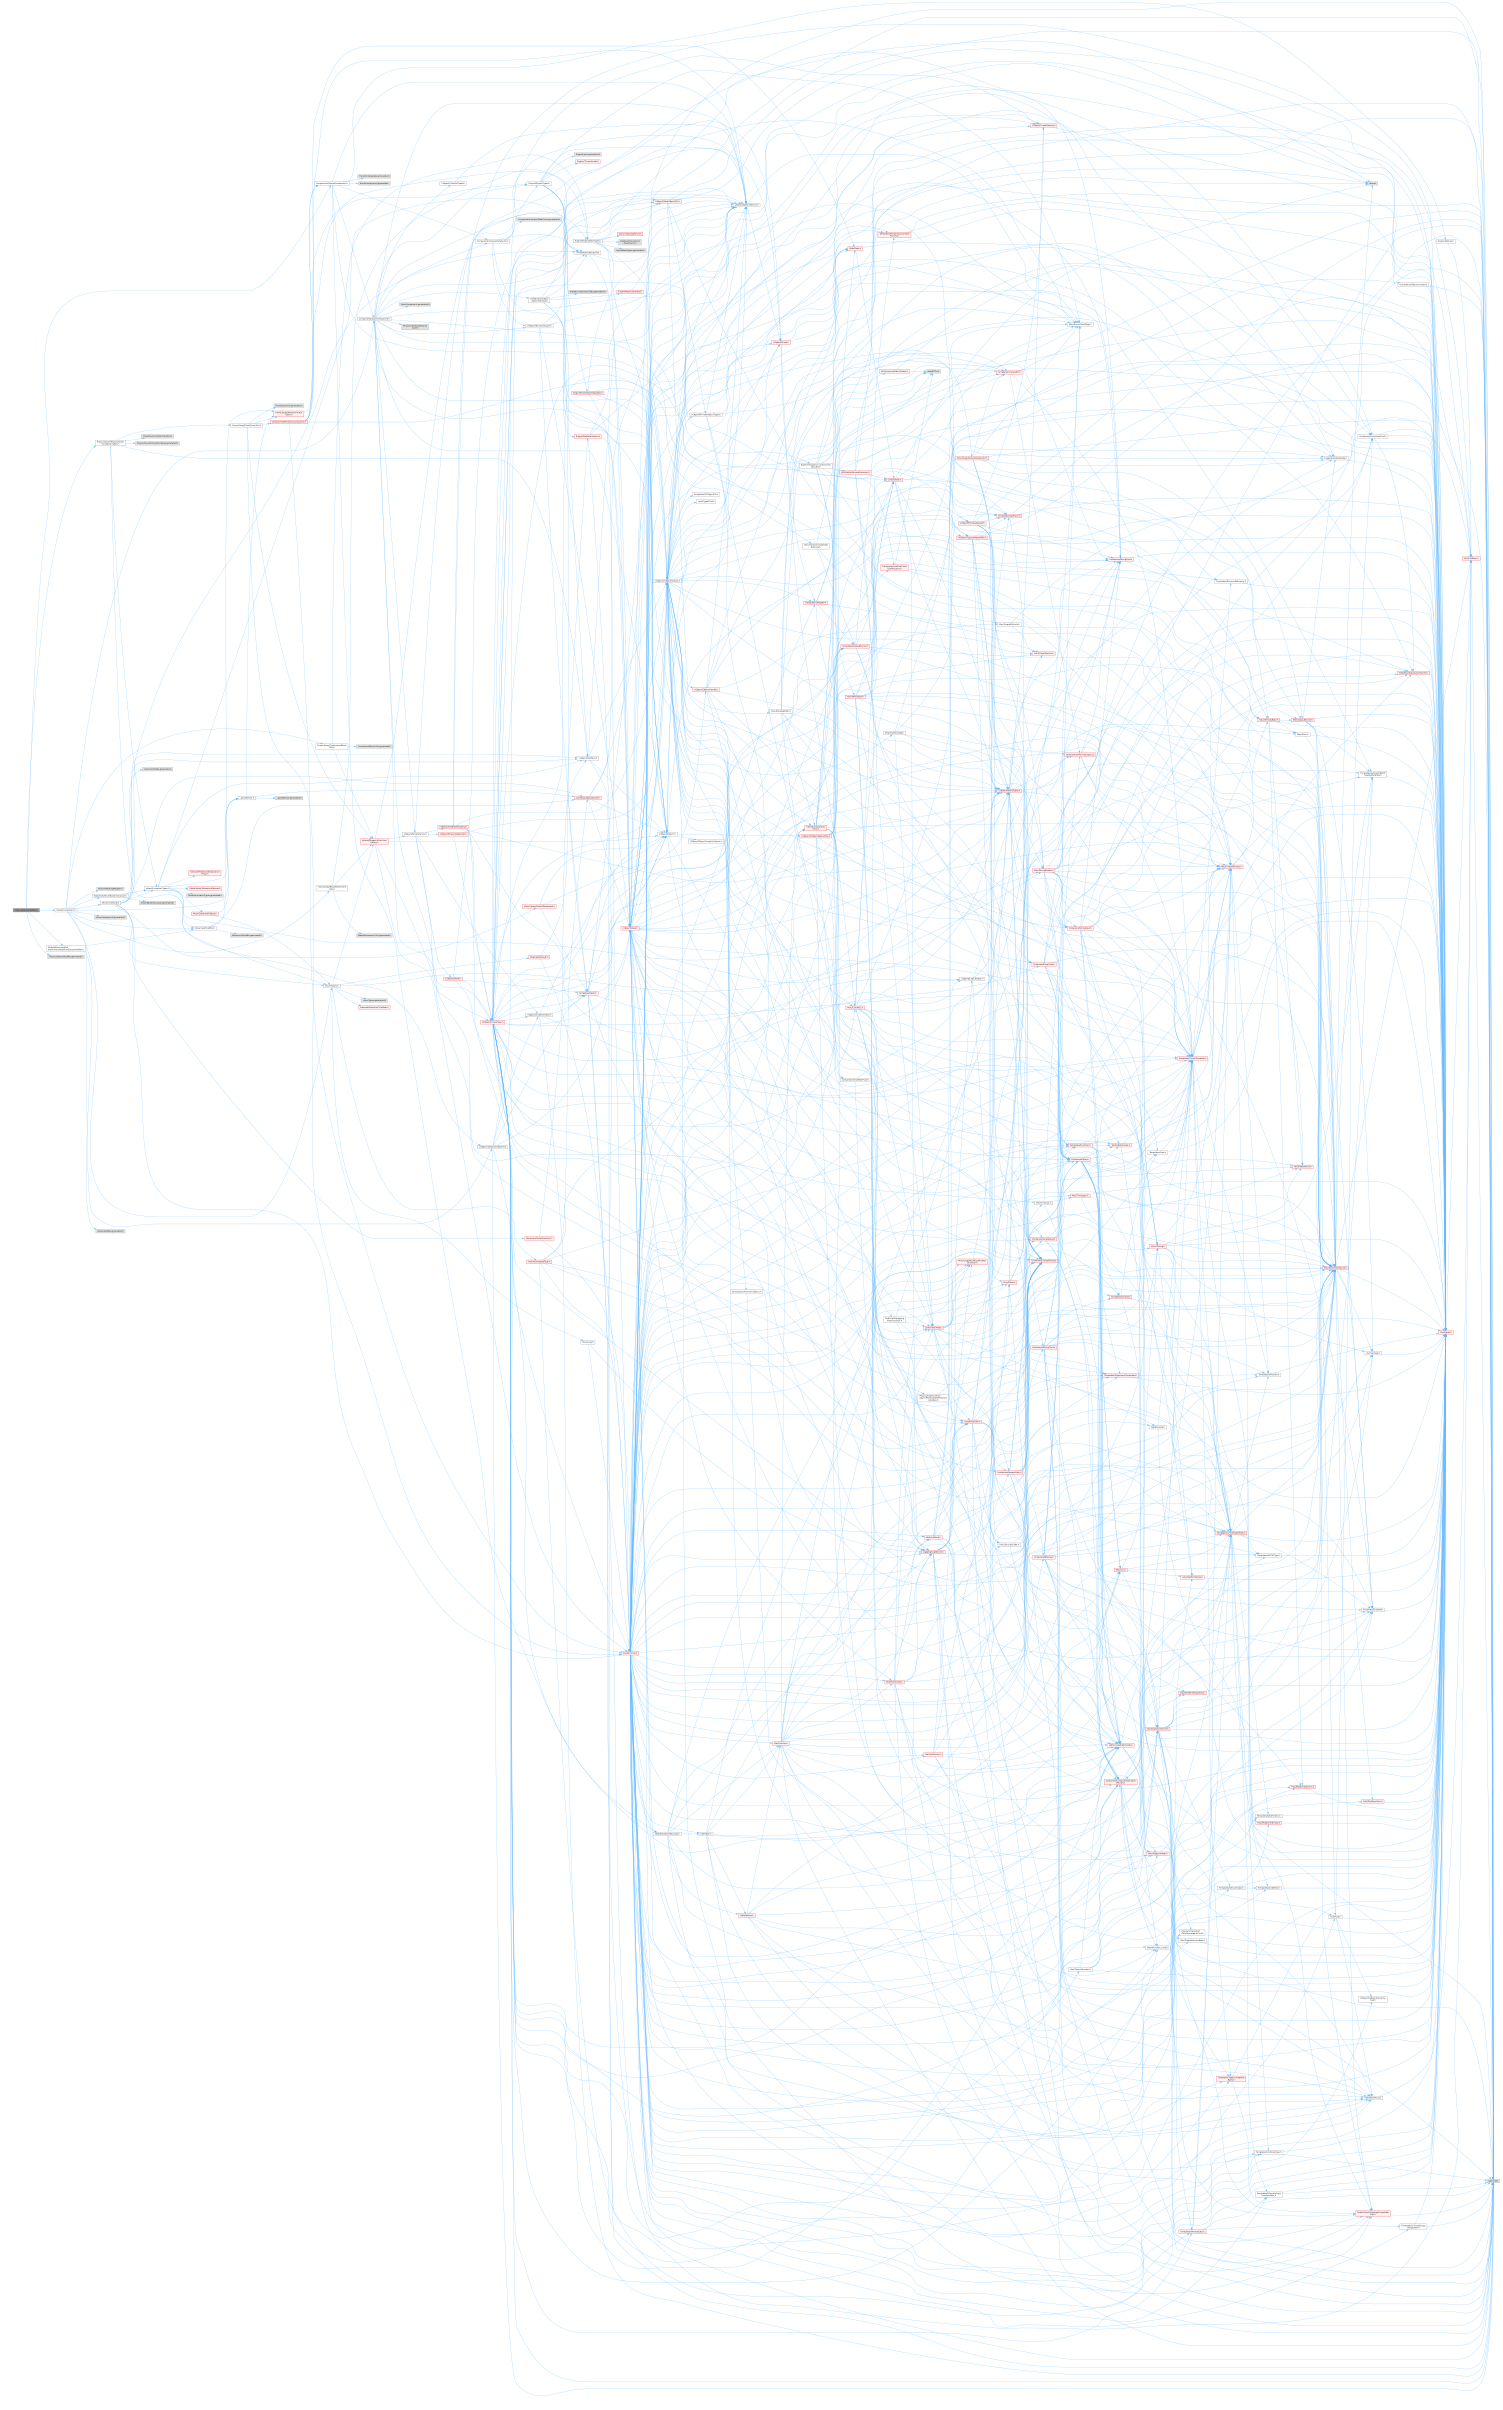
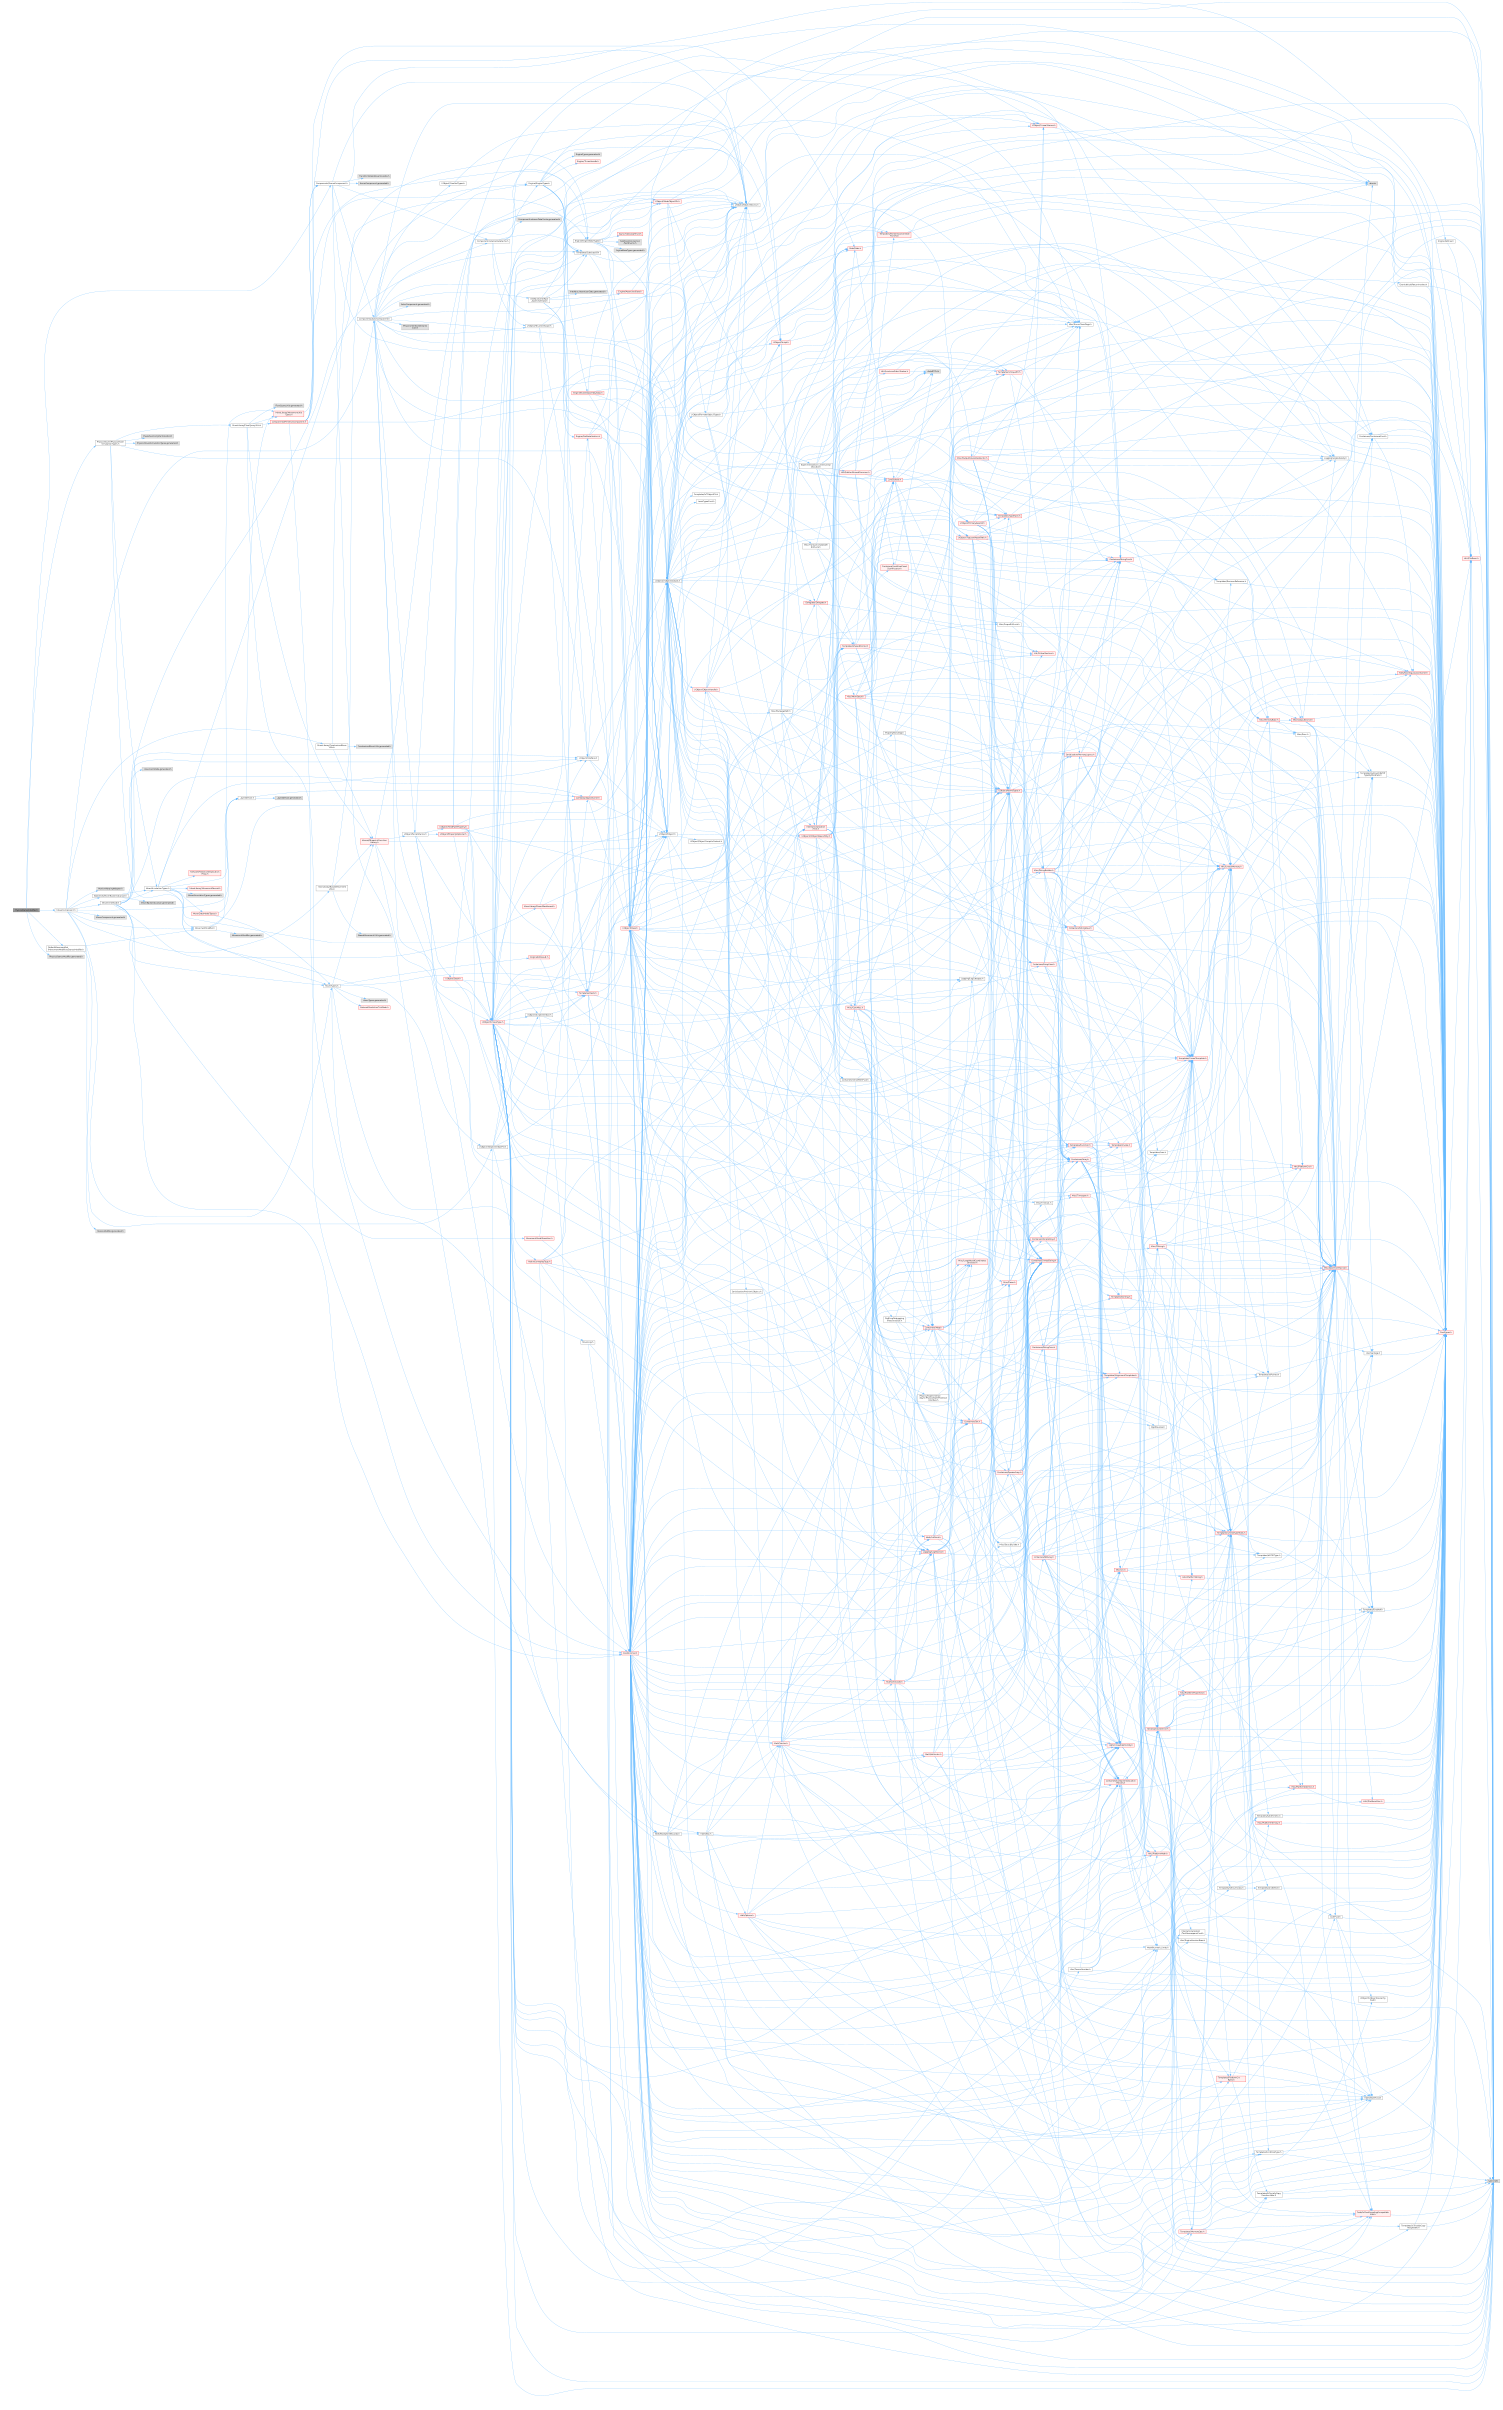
node "Templates/TypeCompatible Bytes.h": label "Templates/TypeCompatible Bytes.h" -> "Templates/PlatformCrt Bytes.h"
